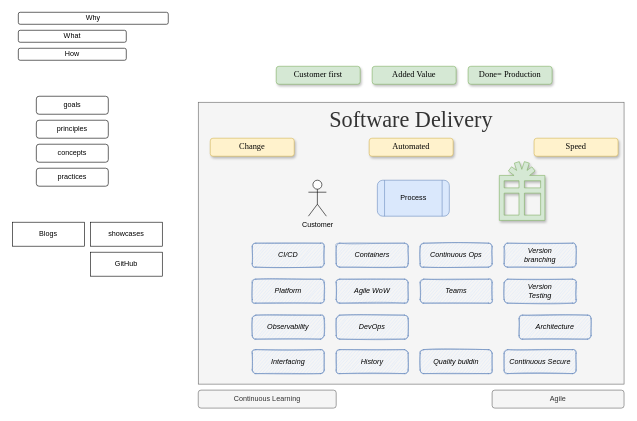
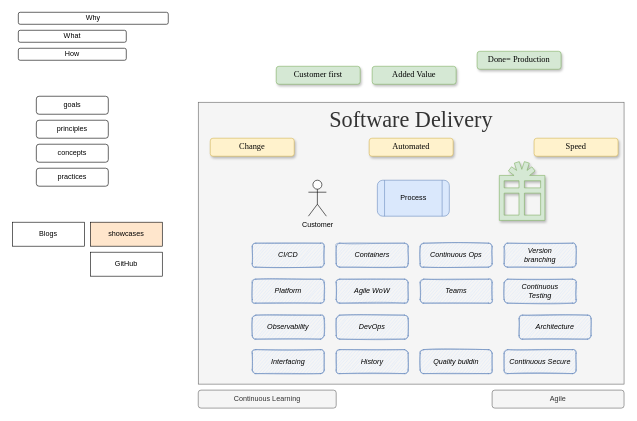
node "Done= Production": moved (510, 75) -> (519, 60)
node "showcases": fillcolor #ffffff -> #ffe6cc
node "Version Testing": label "Version Testing" -> "Continuous Testing"
